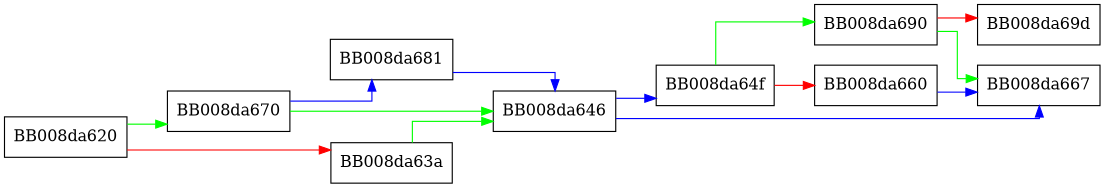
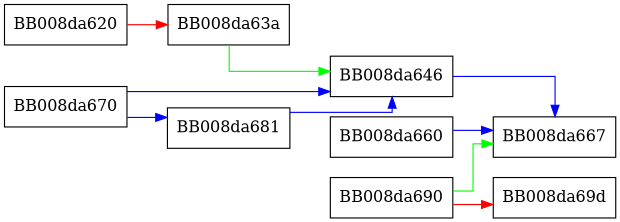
node "BB008da64f": removed
edge "BB008da670" -> "BB008da646": color green -> blue
edge "BB008da620" -> "BB008da670": removed
